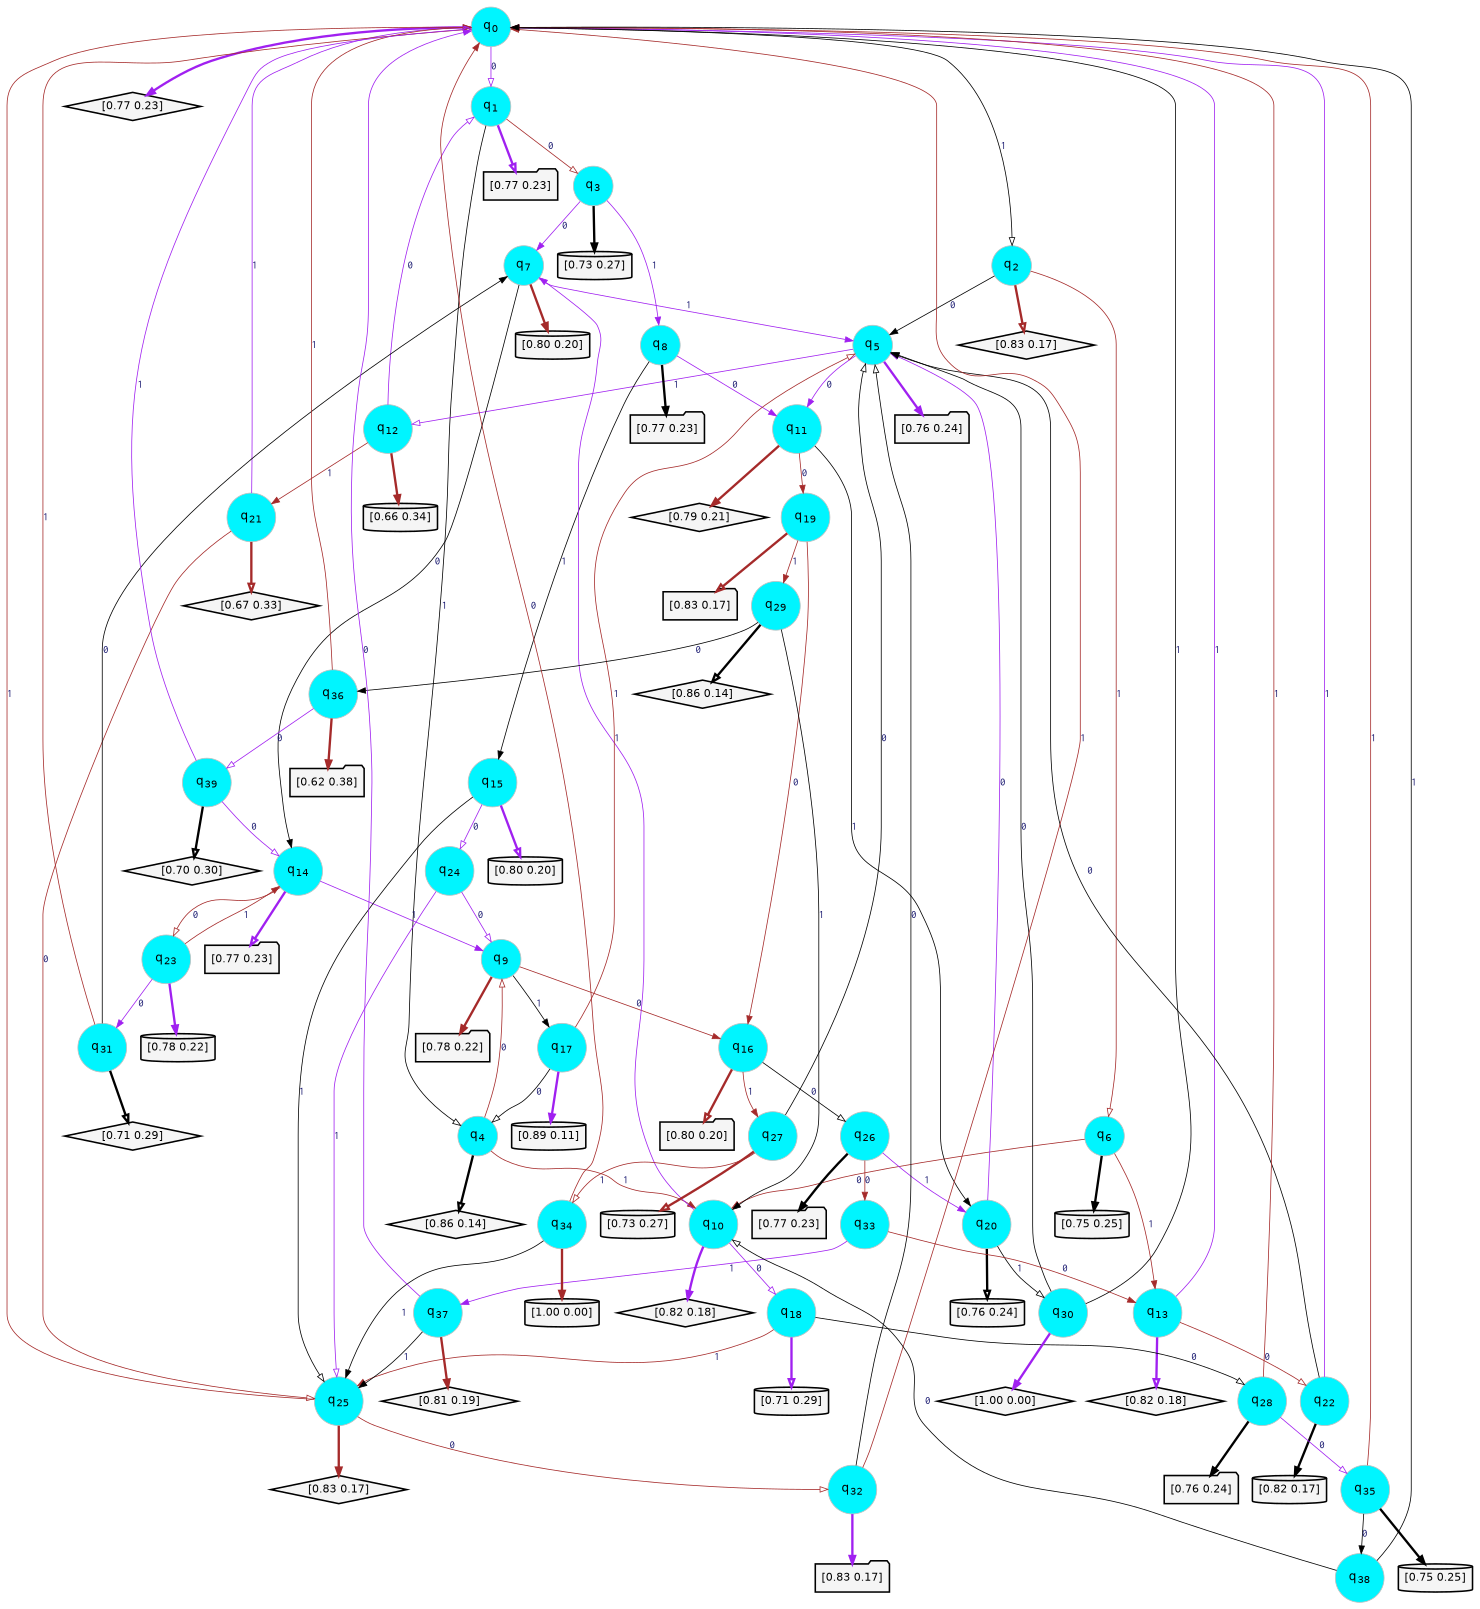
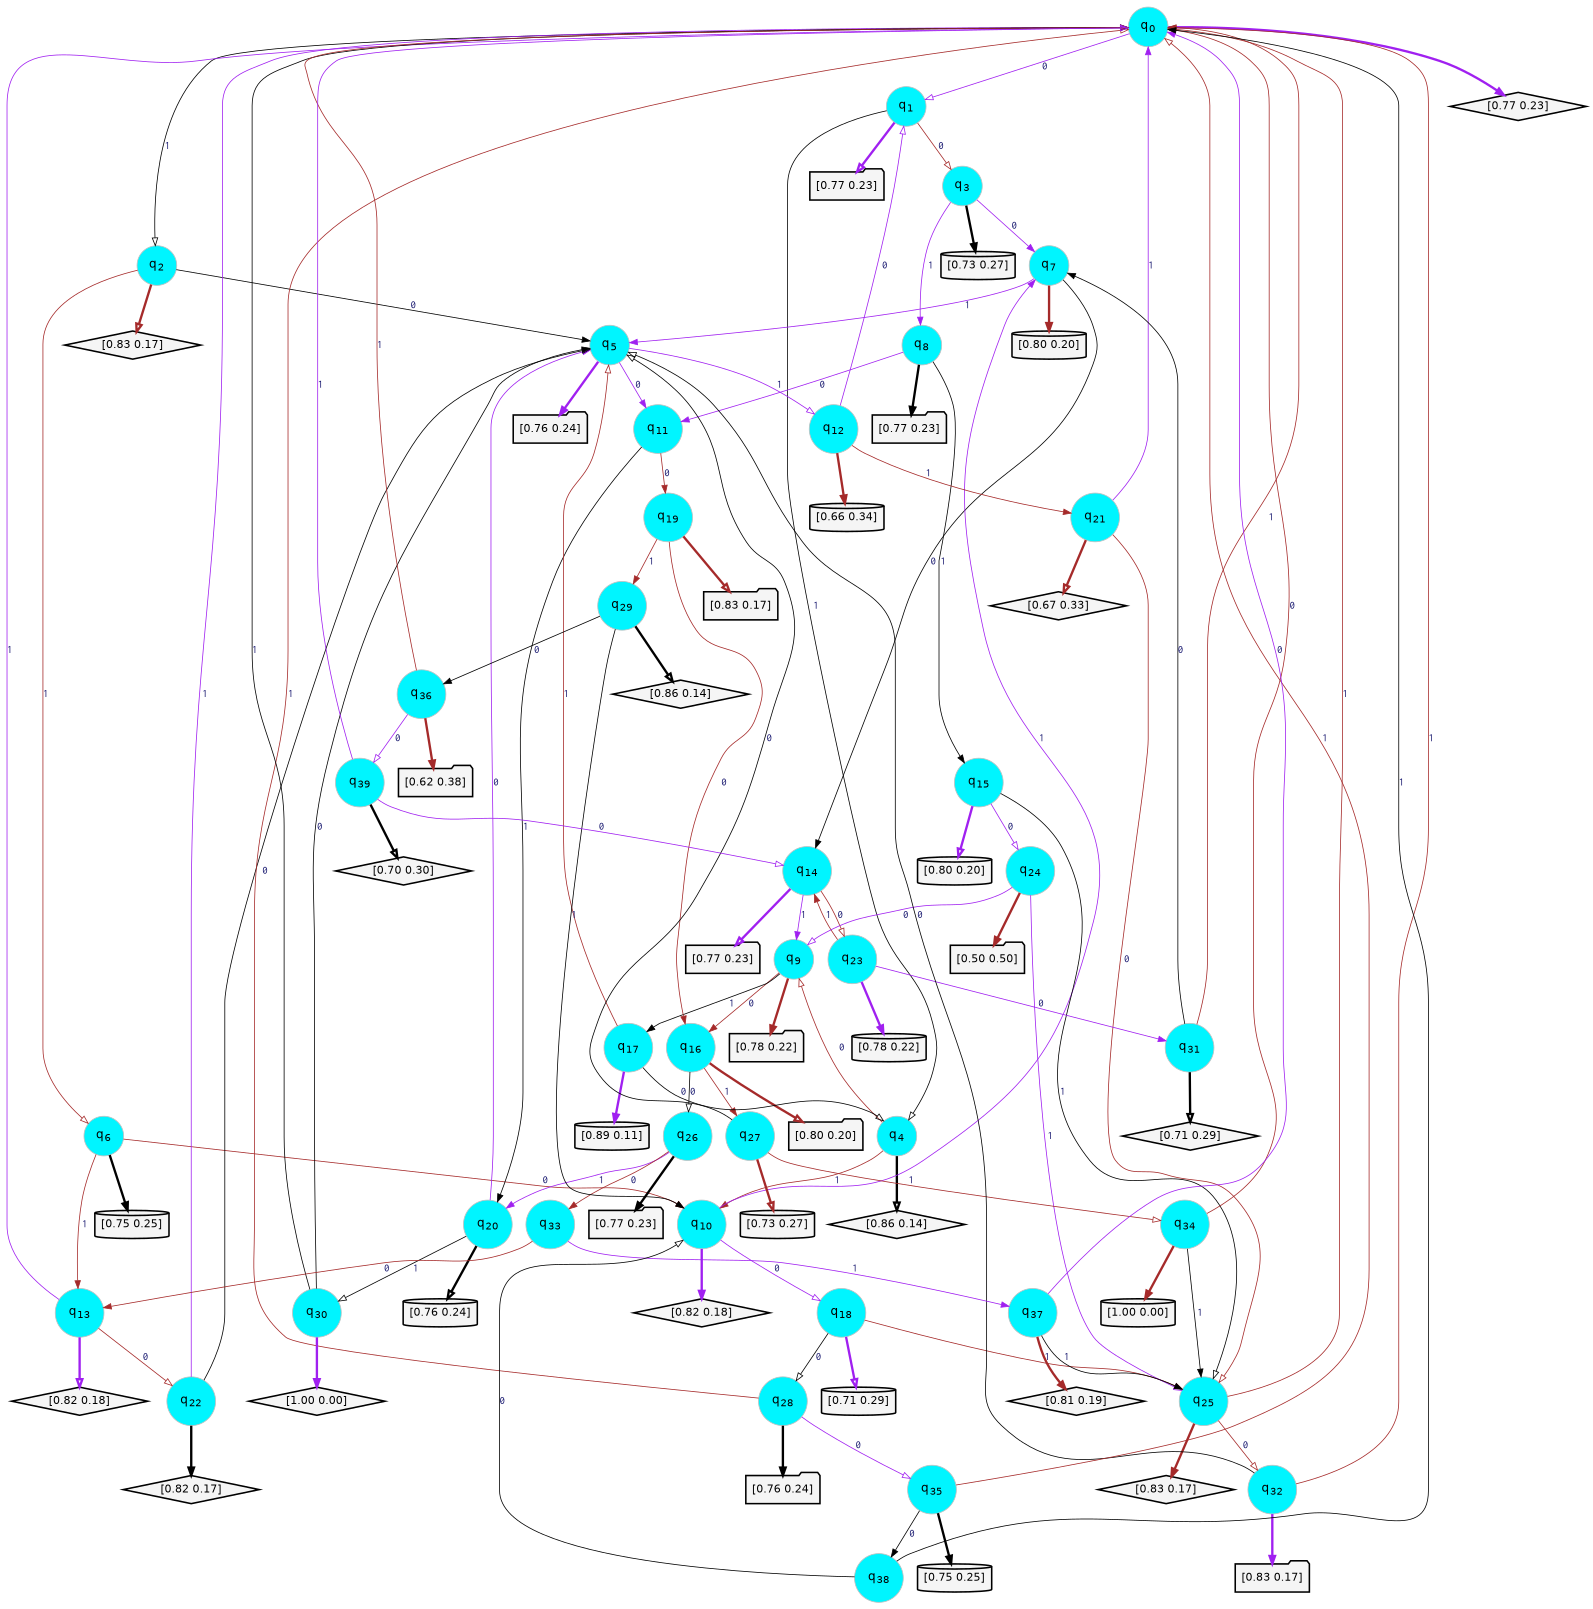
node "[0.79 0.21]": removed
node "[0.50 0.50]": added
node "[0.82 0.17]": shape cylinder -> diamond
